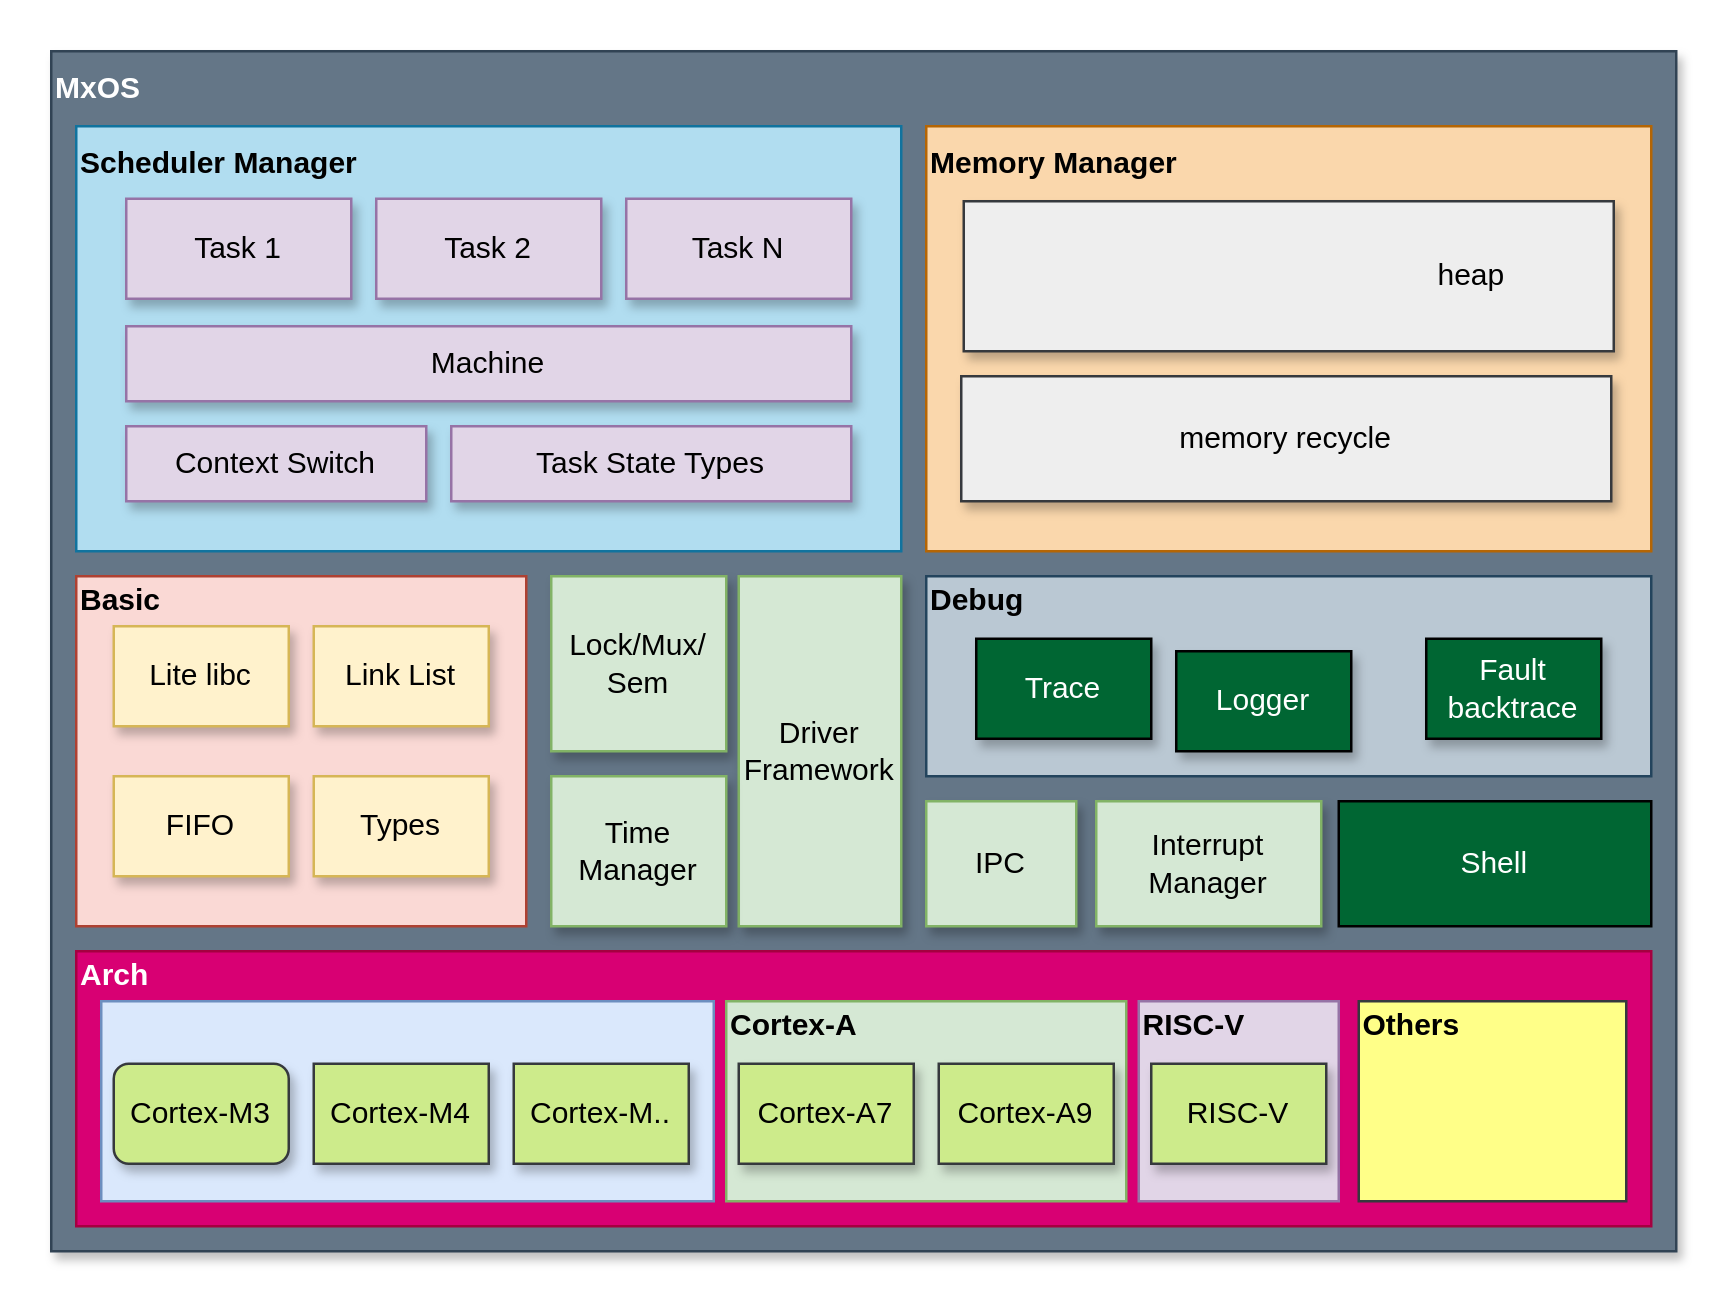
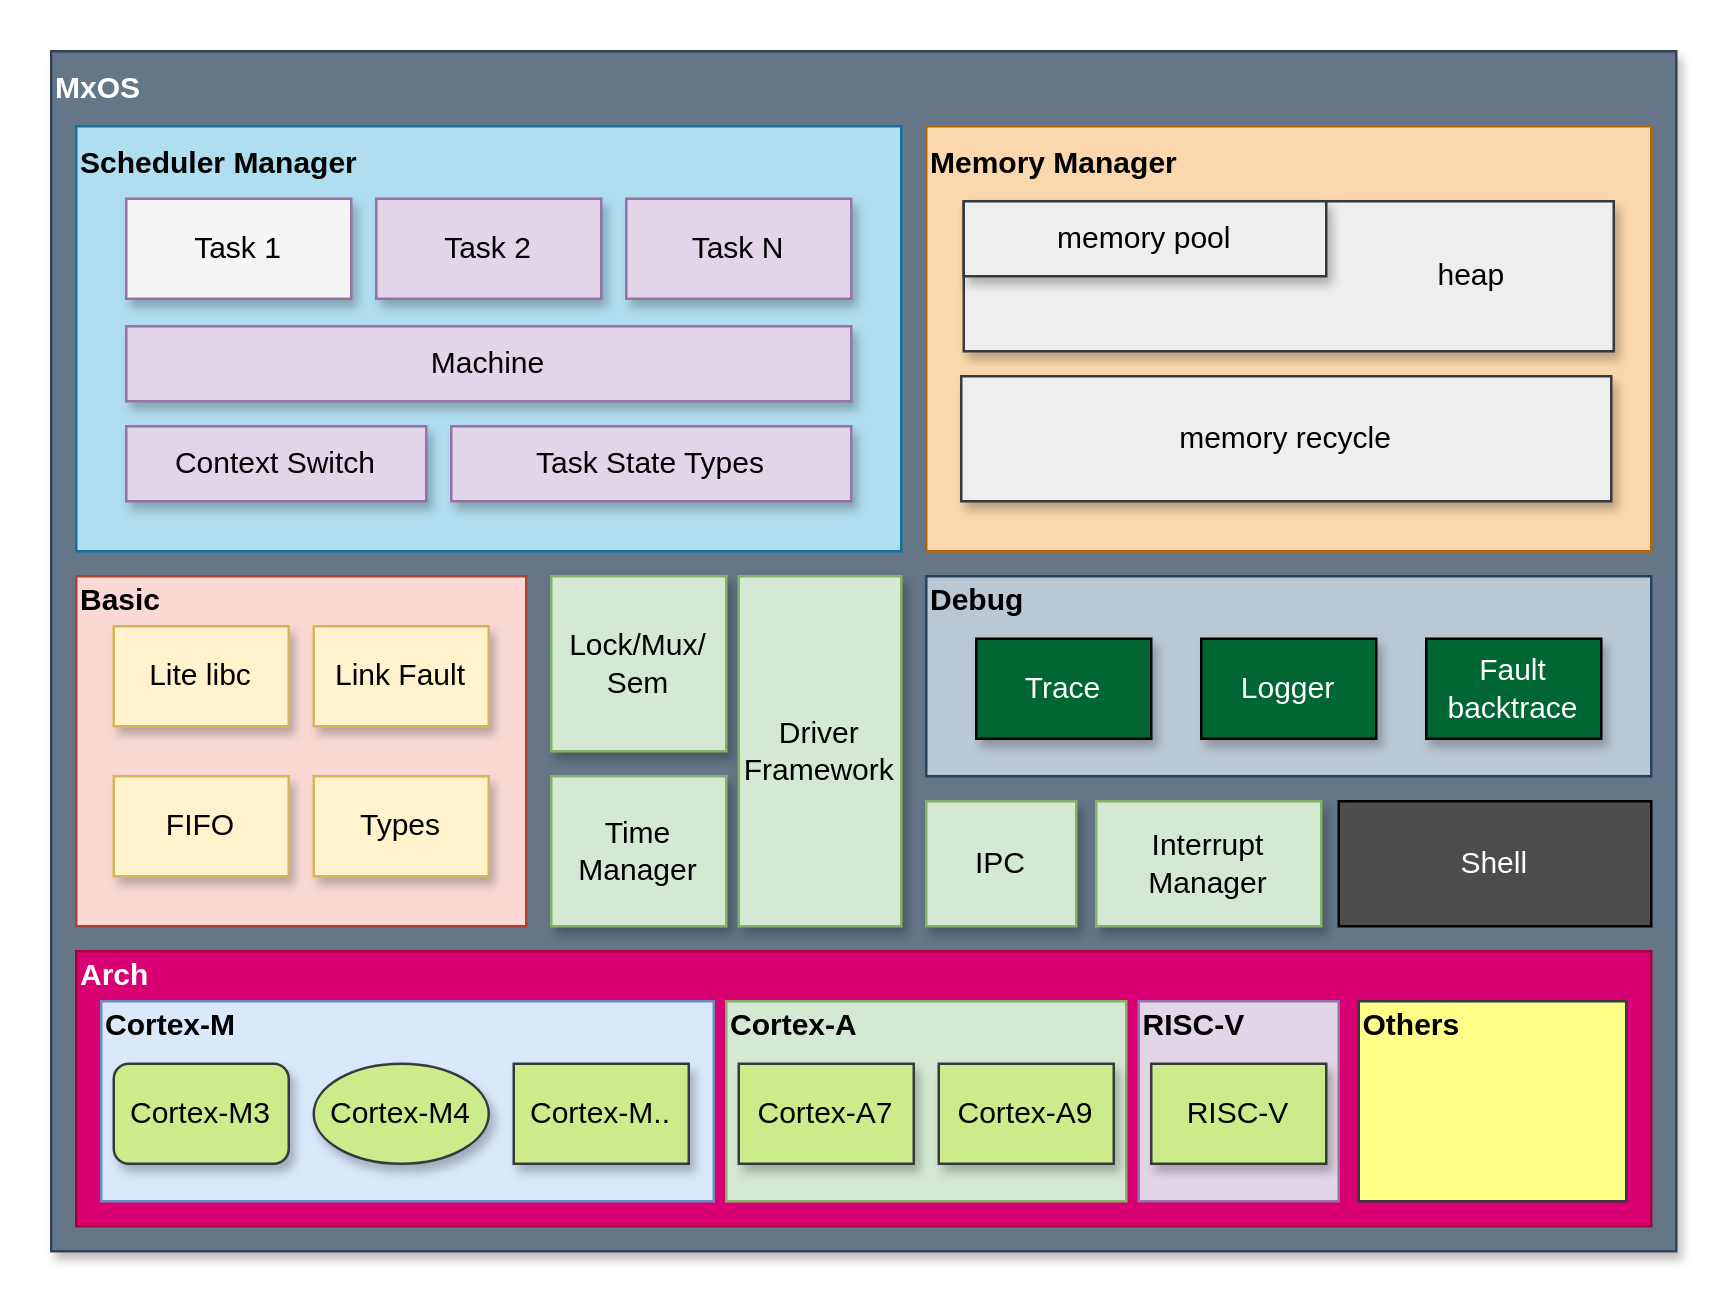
node "memory pool": added
node "Task 1": fillcolor #e1d5e7 -> #f5f5f5
node "Link List": label "Link List" -> "Link Fault"
node "Logger": moved (1264, 701) -> (1289, 689)
node "Shell": fillcolor #006633 -> #4d4d4d
node "Cortex-M": added
node "Cortex-M4": shape rectangle -> ellipse
